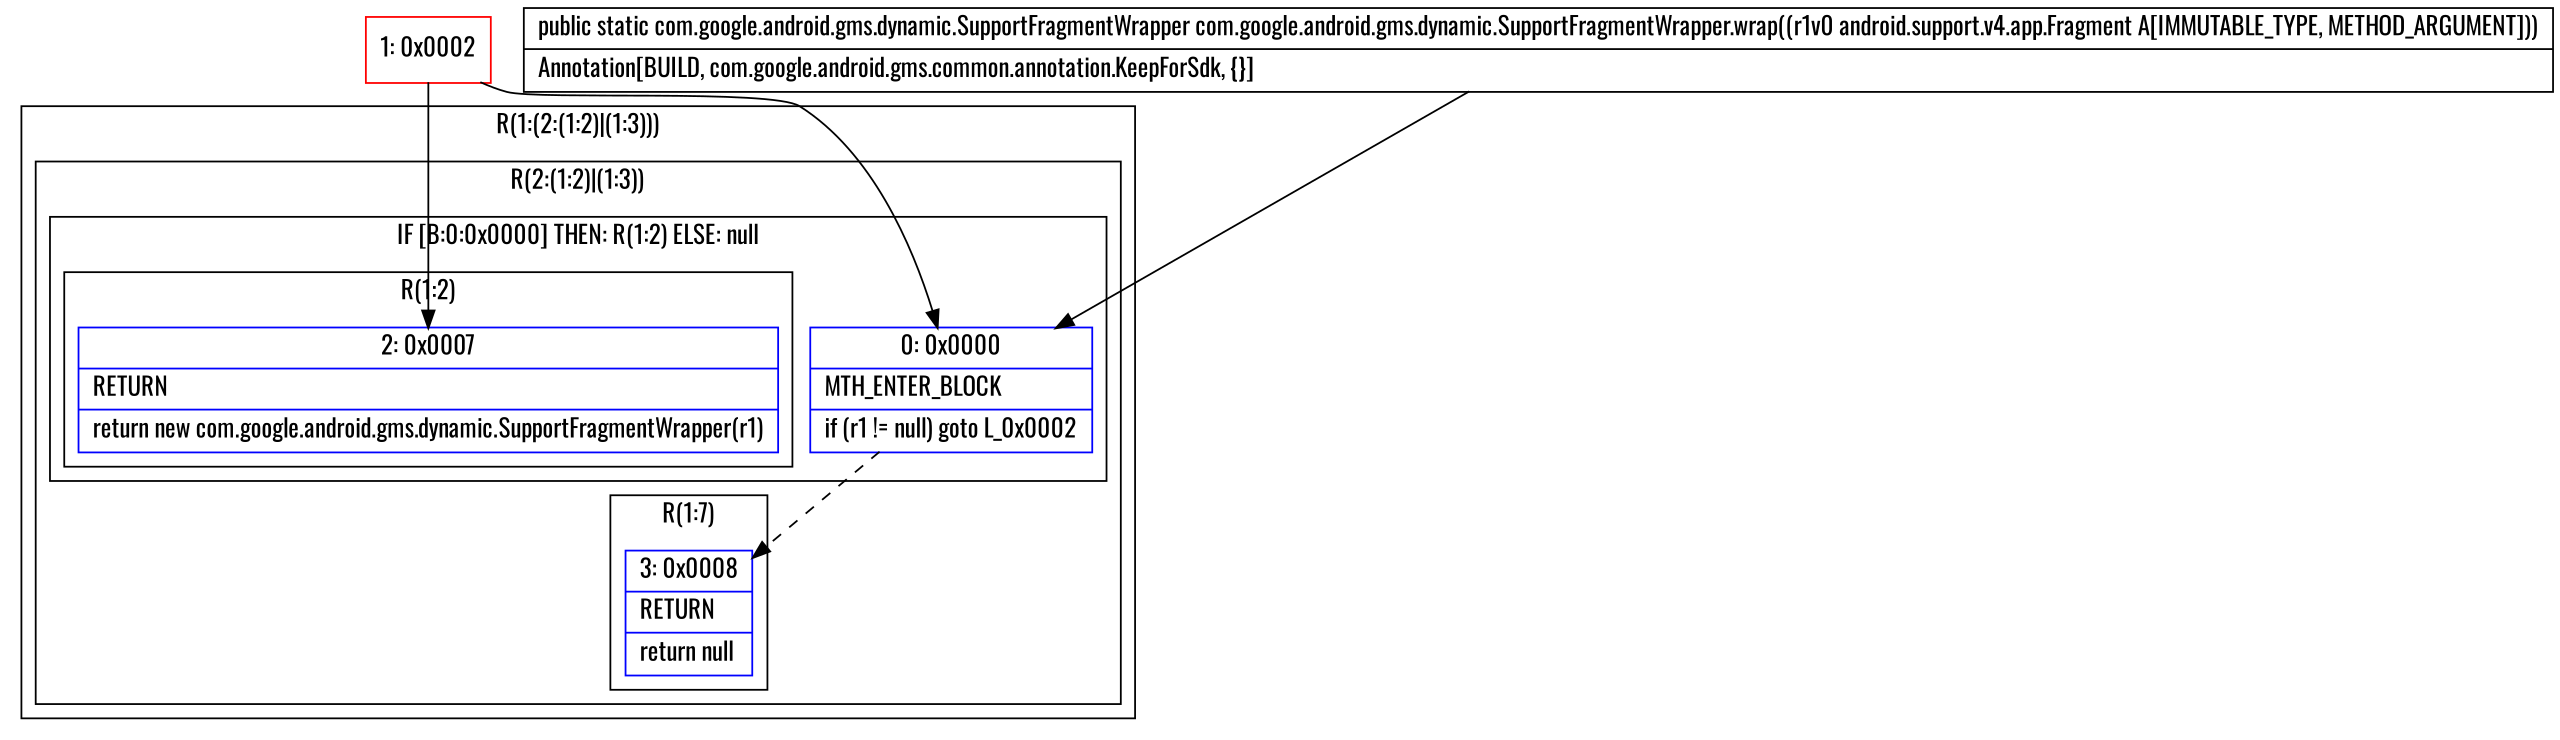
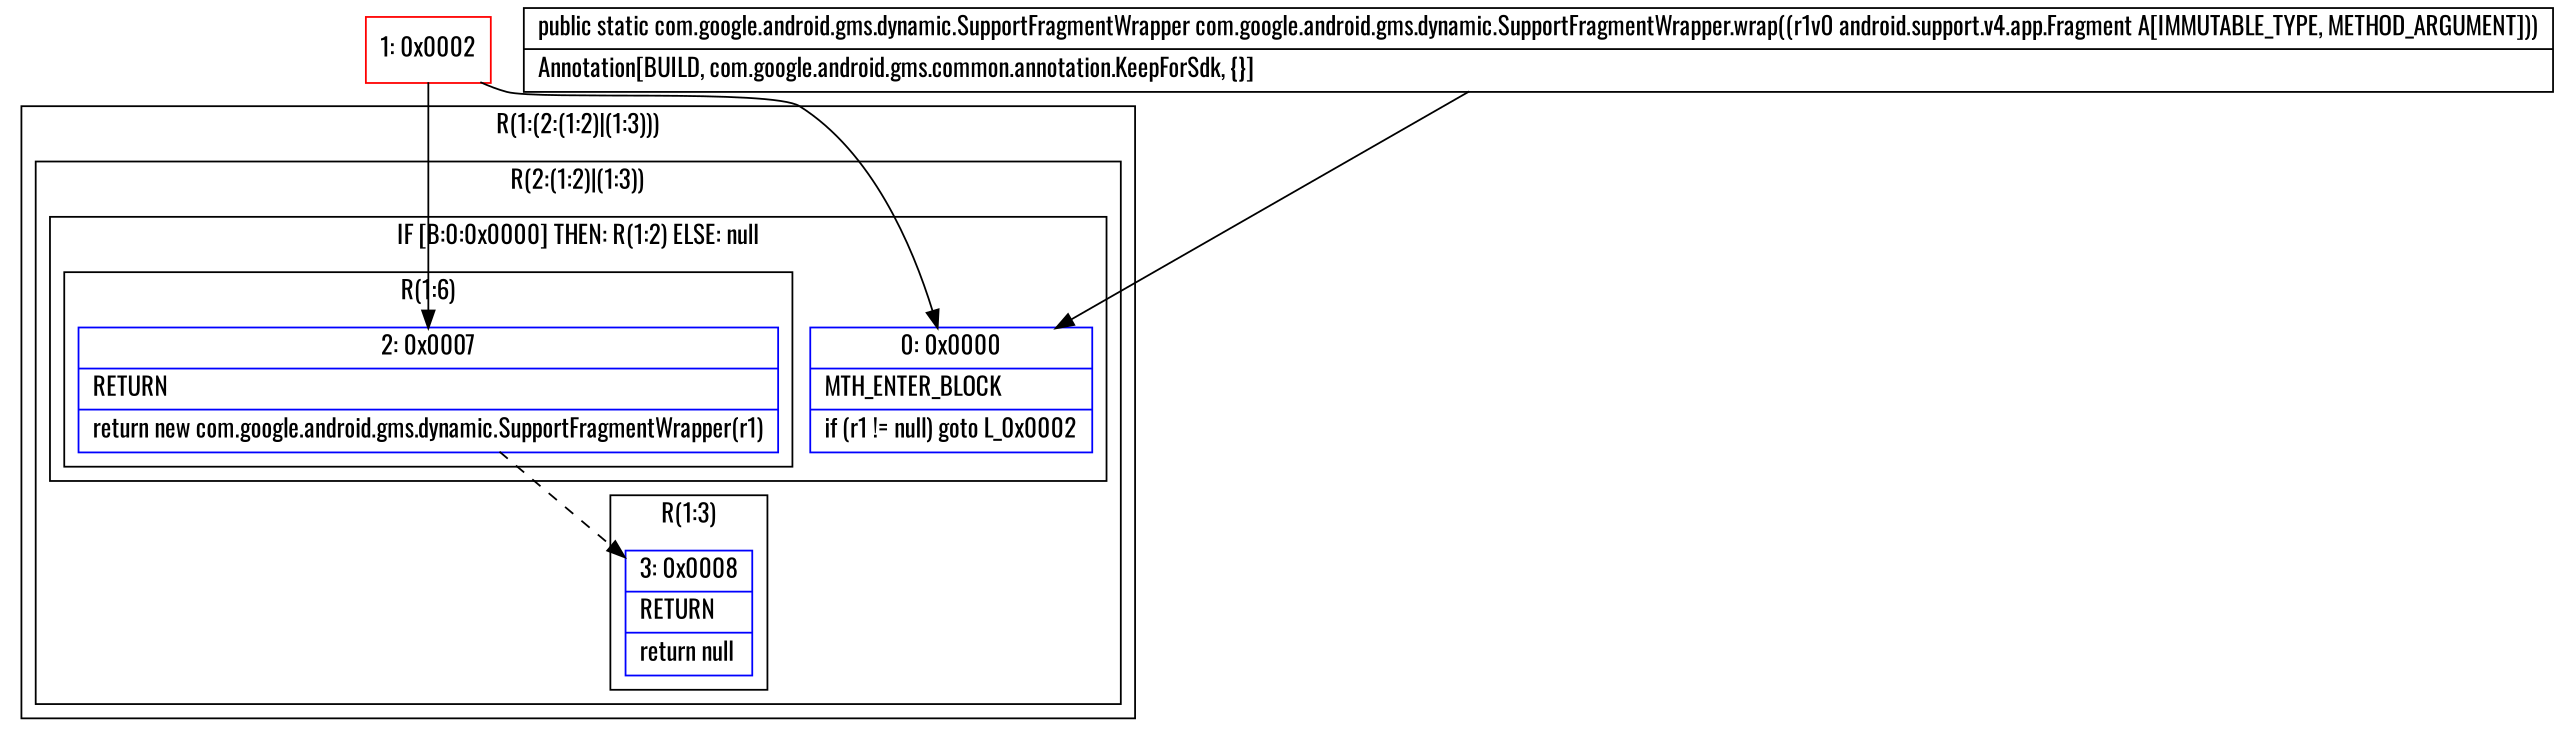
cluster "R(1:2)": label "R(1:2)" -> "R(1:6)"
edge "0: 0x0000" -> "3: 0x0008": now "2: 0x0007" -> "3: 0x0008"
cluster "R(1:7)": label "R(1:7)" -> "R(1:3)"
